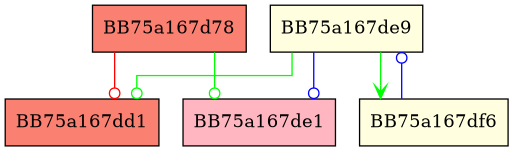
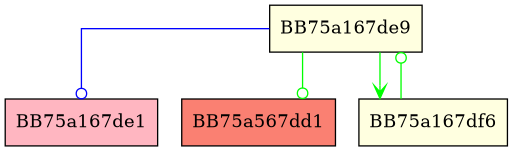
node "BB75a167d78": removed
edge "BB75a167df6" -> "BB75a167de9": color blue -> green
node "BB75a167dd1": label "BB75a167dd1" -> "BB75a567dd1"
